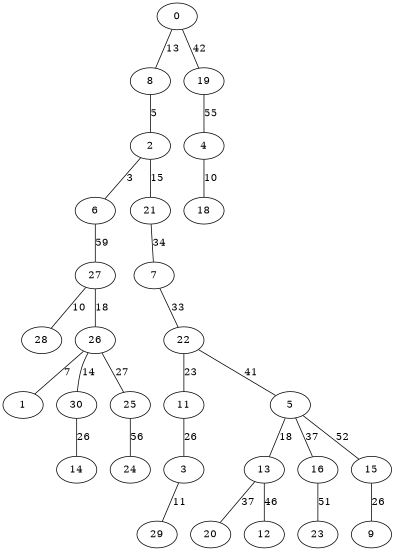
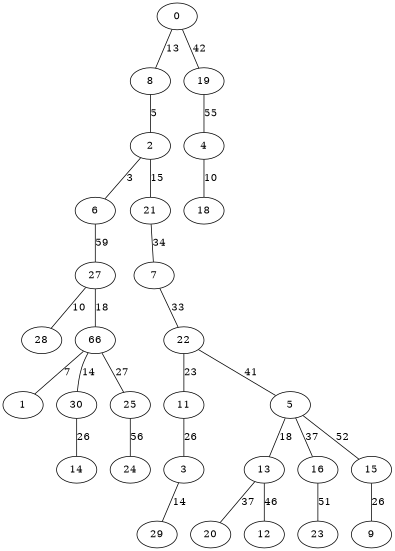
node "26": label "26" -> "66"
edge "3" -- "29": label "11" -> "14"
